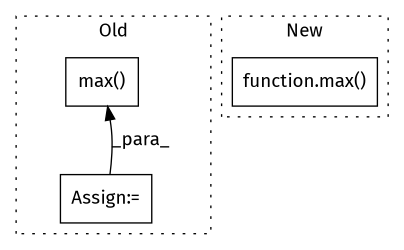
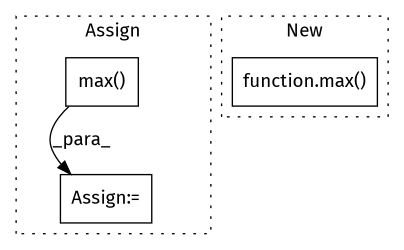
cluster "Old": label "Old" -> "Assign"
edge "Assign:=" -> "max()": reversed
